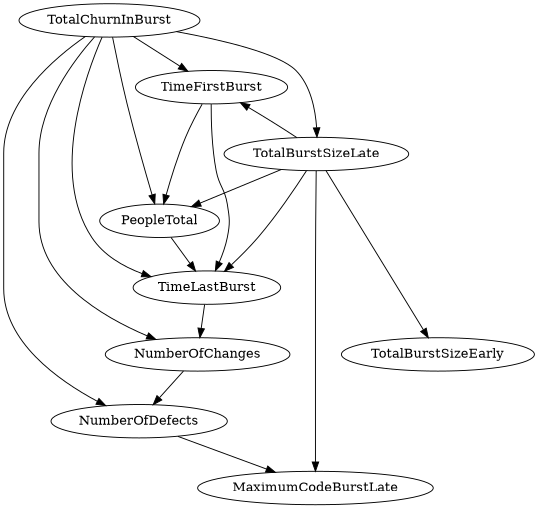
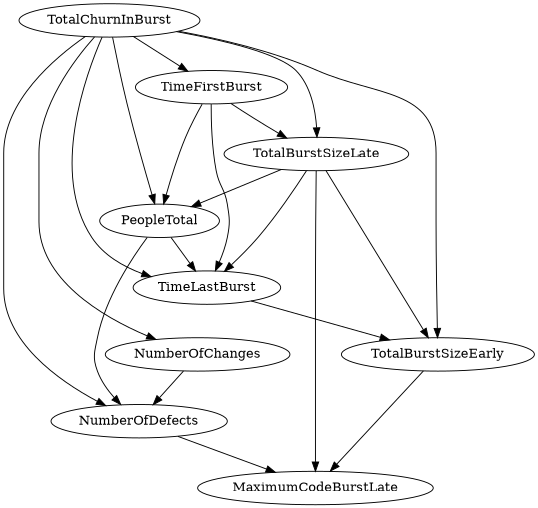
edge "TotalChurnInBurst" -> "TotalBurstSizeEarly": added
edge "TotalBurstSizeLate" -> "TimeFirstBurst": reversed
edge "TimeLastBurst" -> "NumberOfChanges": now "TimeLastBurst" -> "TotalBurstSizeEarly"
edge "PeopleTotal" -> "NumberOfDefects": added
edge "TotalBurstSizeEarly" -> "MaximumCodeBurstLate": added
